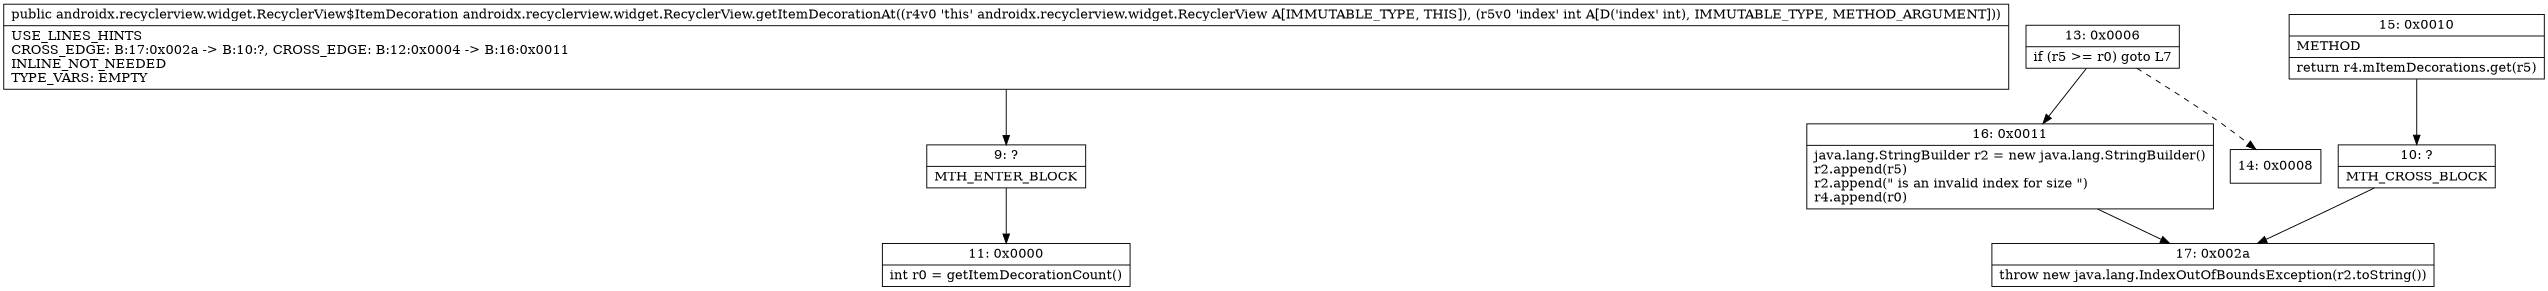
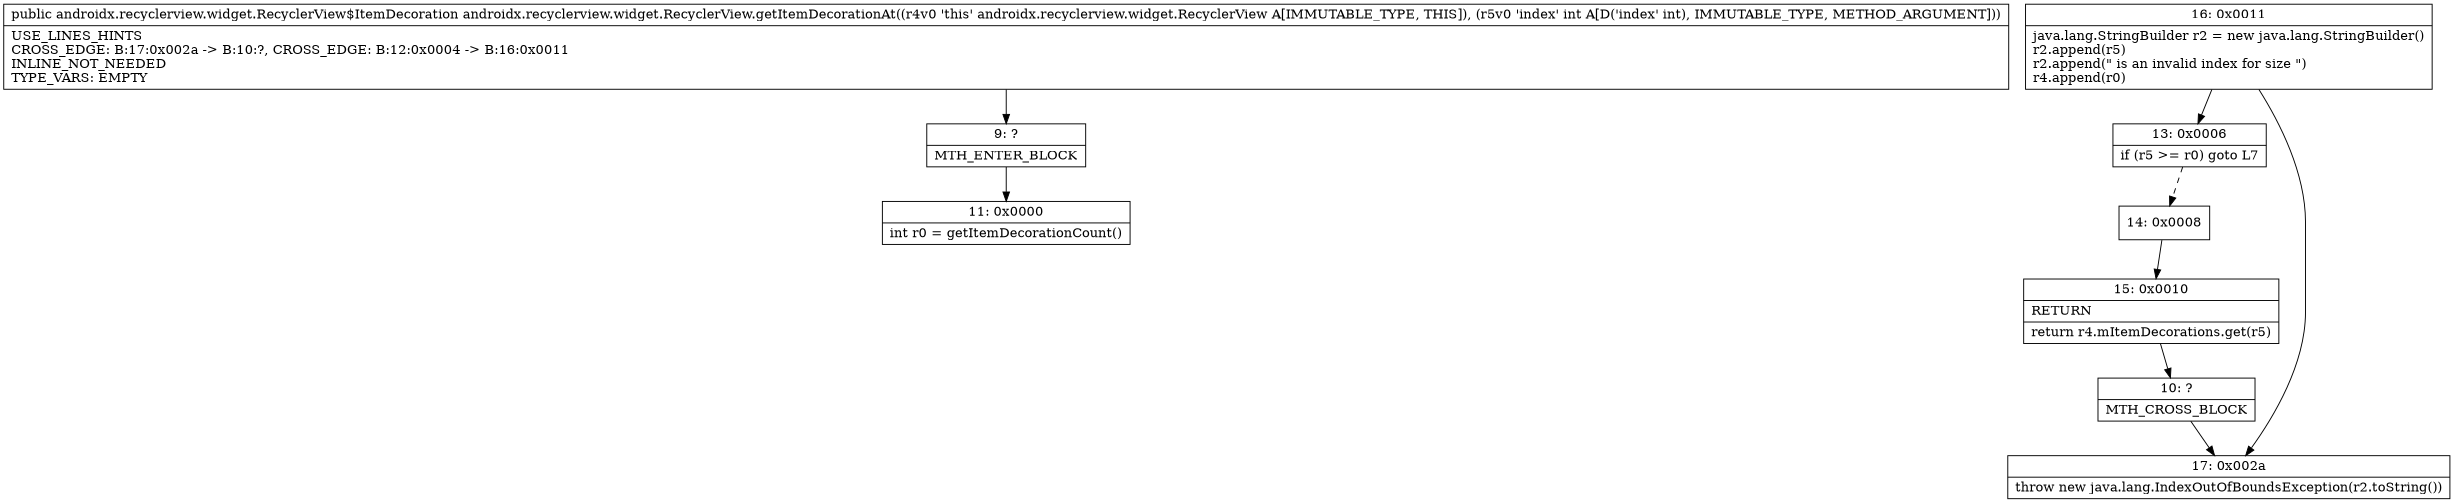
node "15: 0x0010": text "METHOD" -> "RETURN"
edge "13: 0x0006" -> "16: 0x0011": reversed
edge "14: 0x0008" -> "15: 0x0010": added
